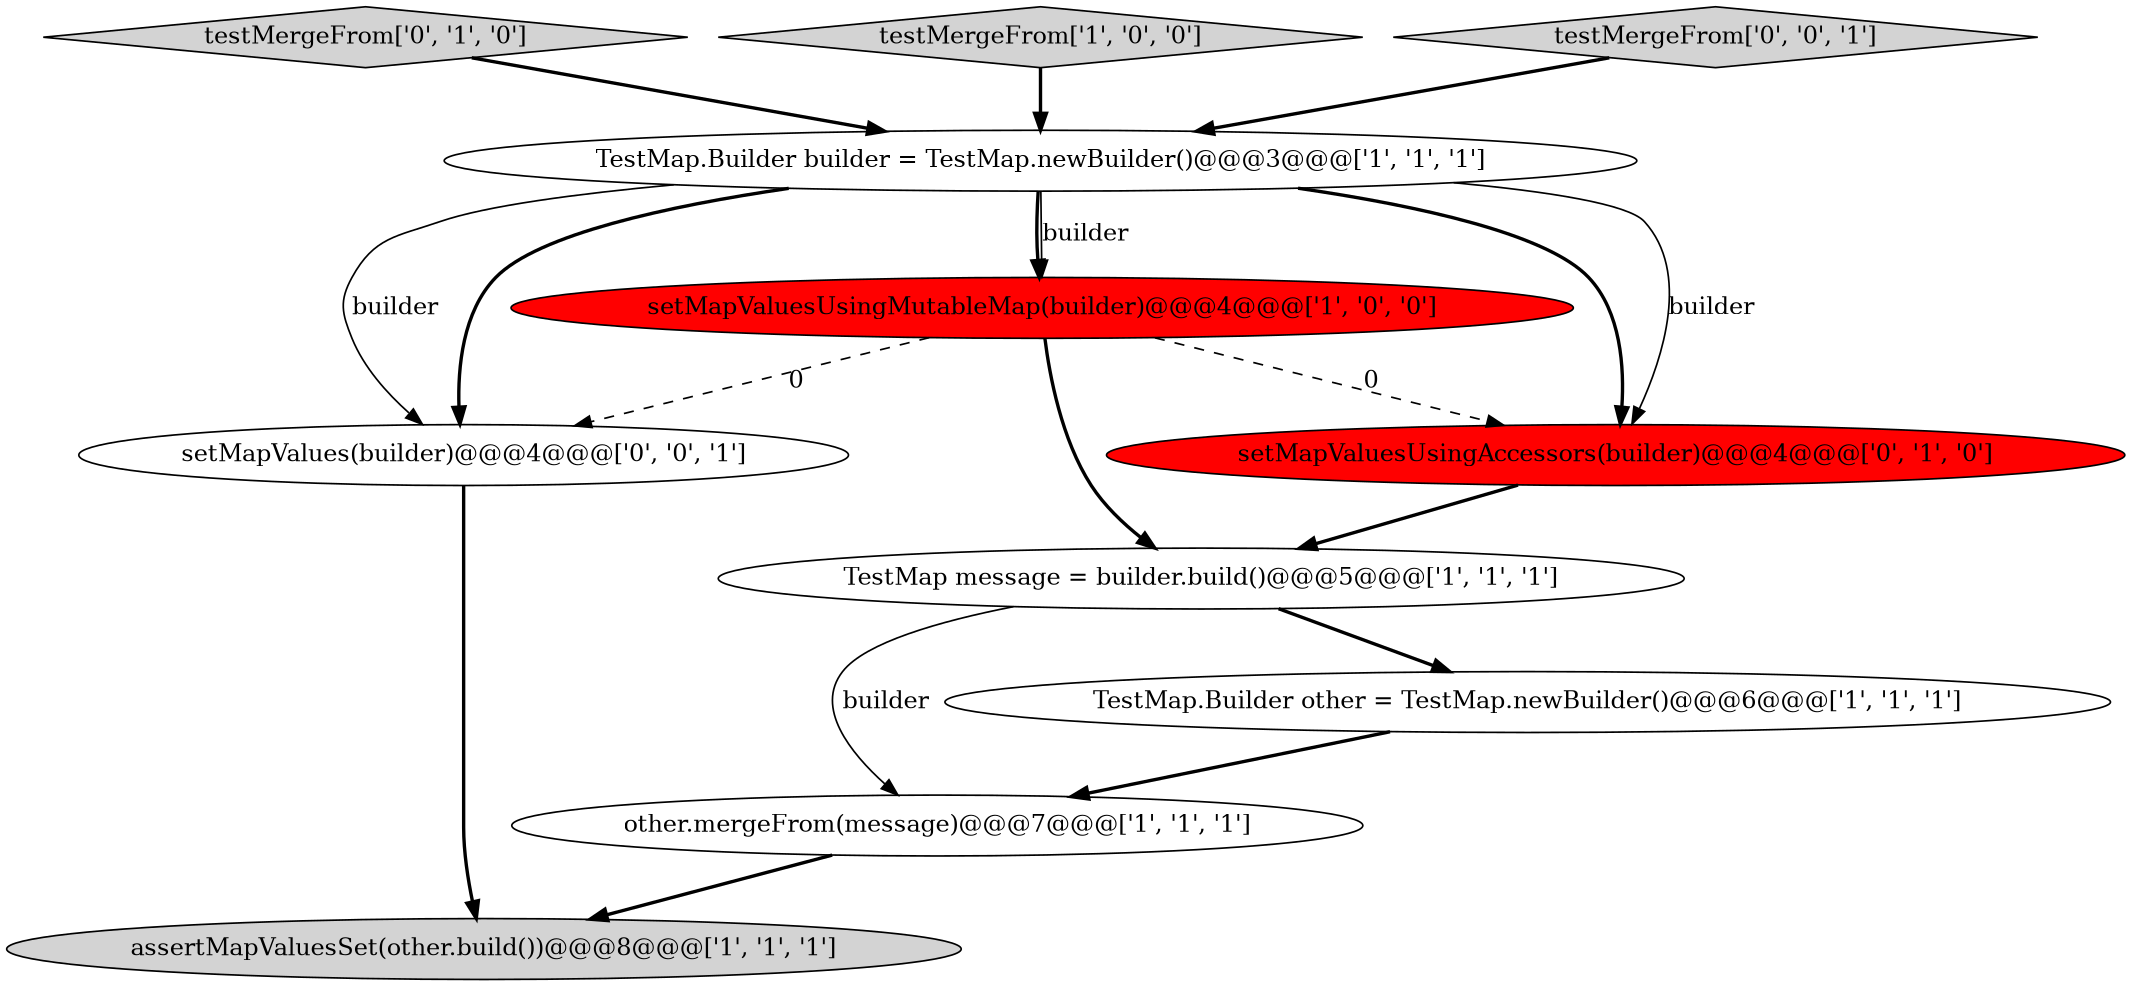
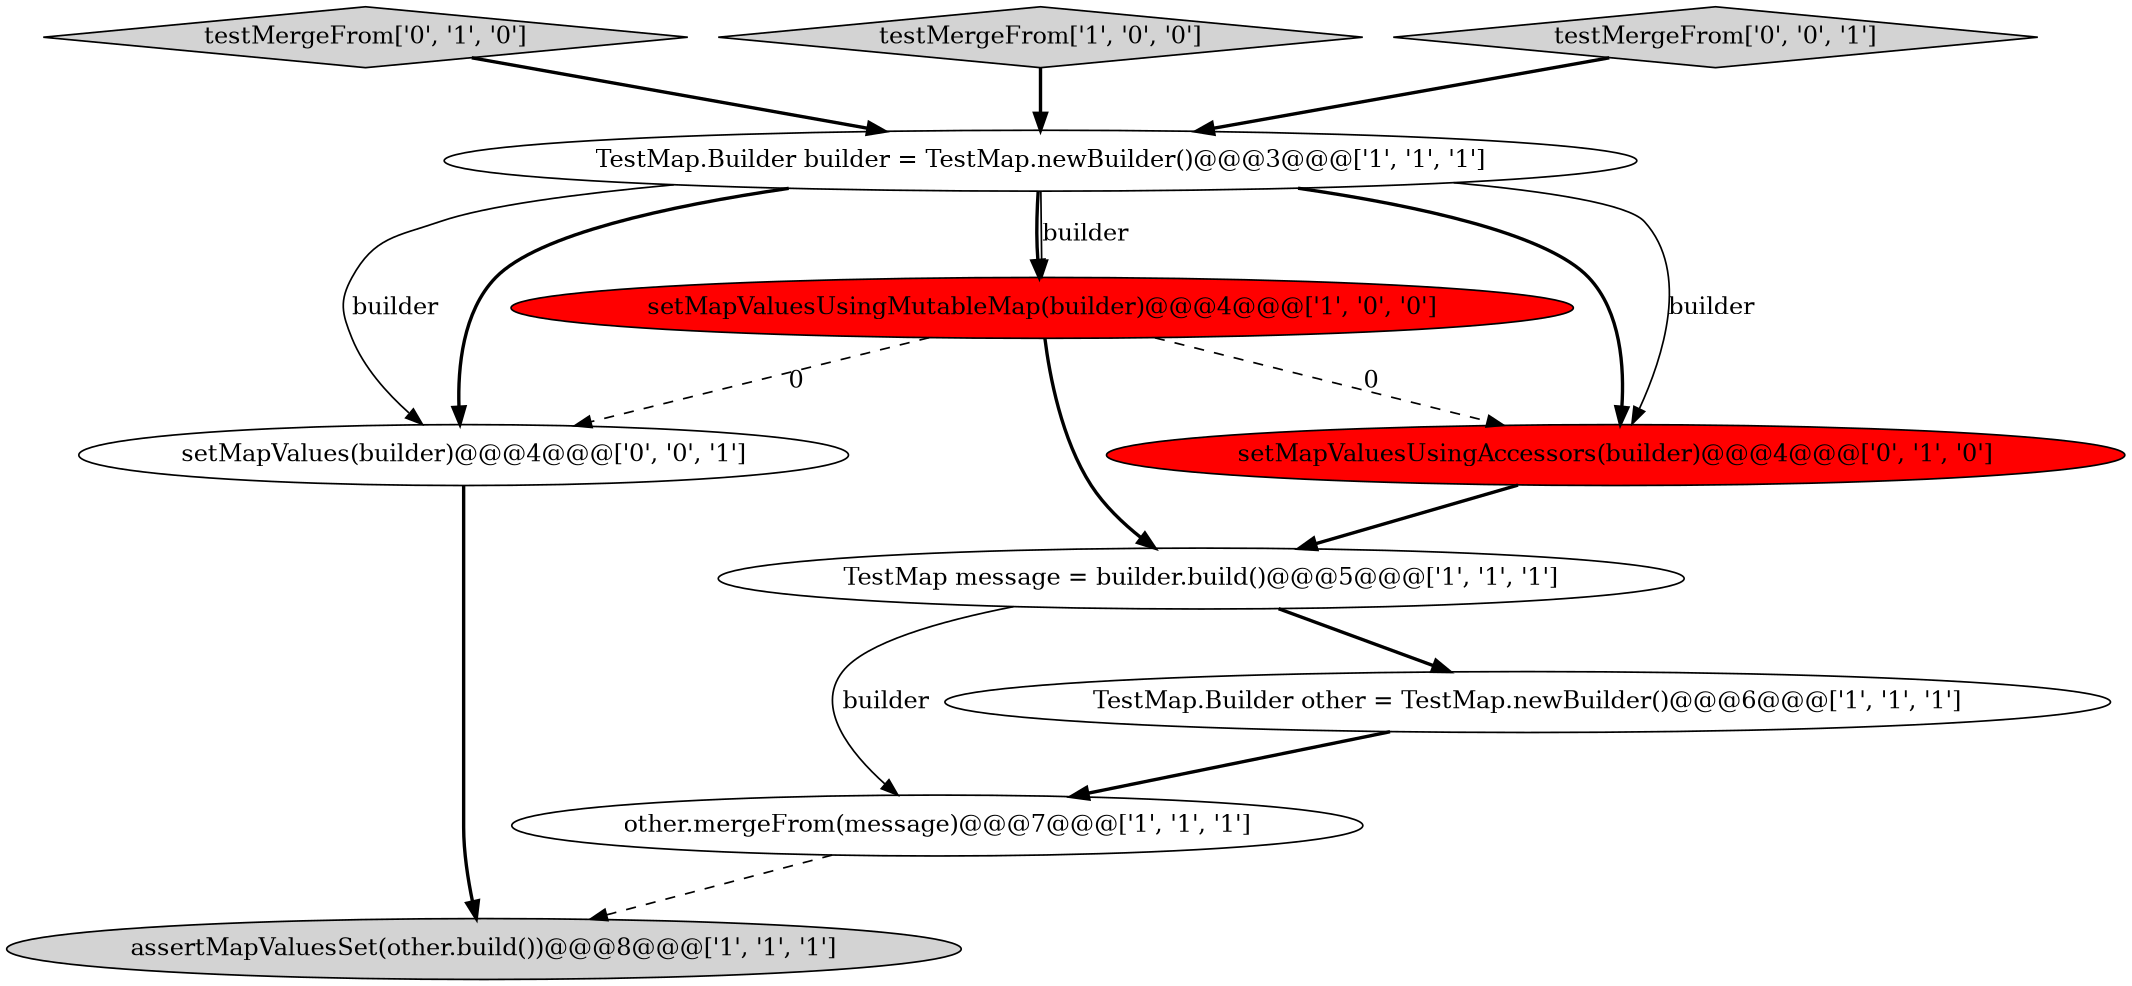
edge "other.mergeFrom(message)@@@7@@@['1', '1', '1']" -> "assertMapValuesSet(other.build())@@@8@@@['1', '1', '1']": style bold -> dashed
